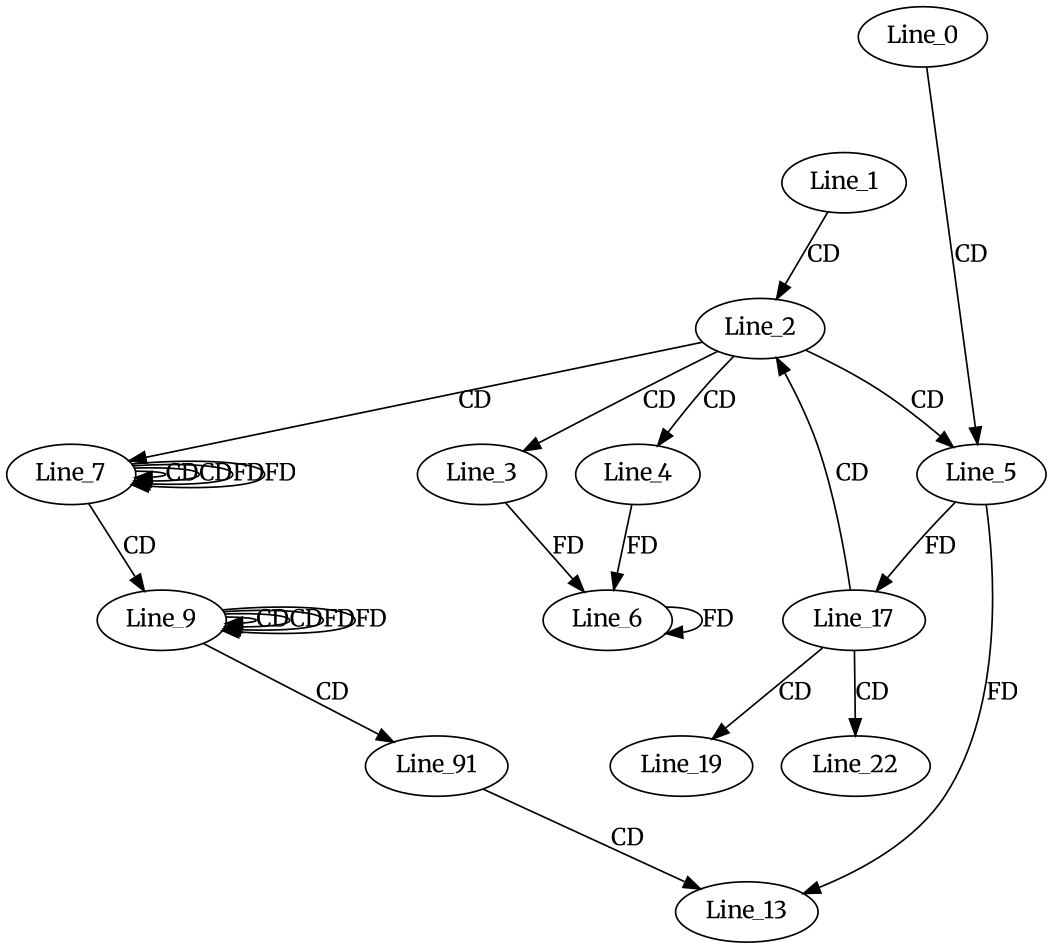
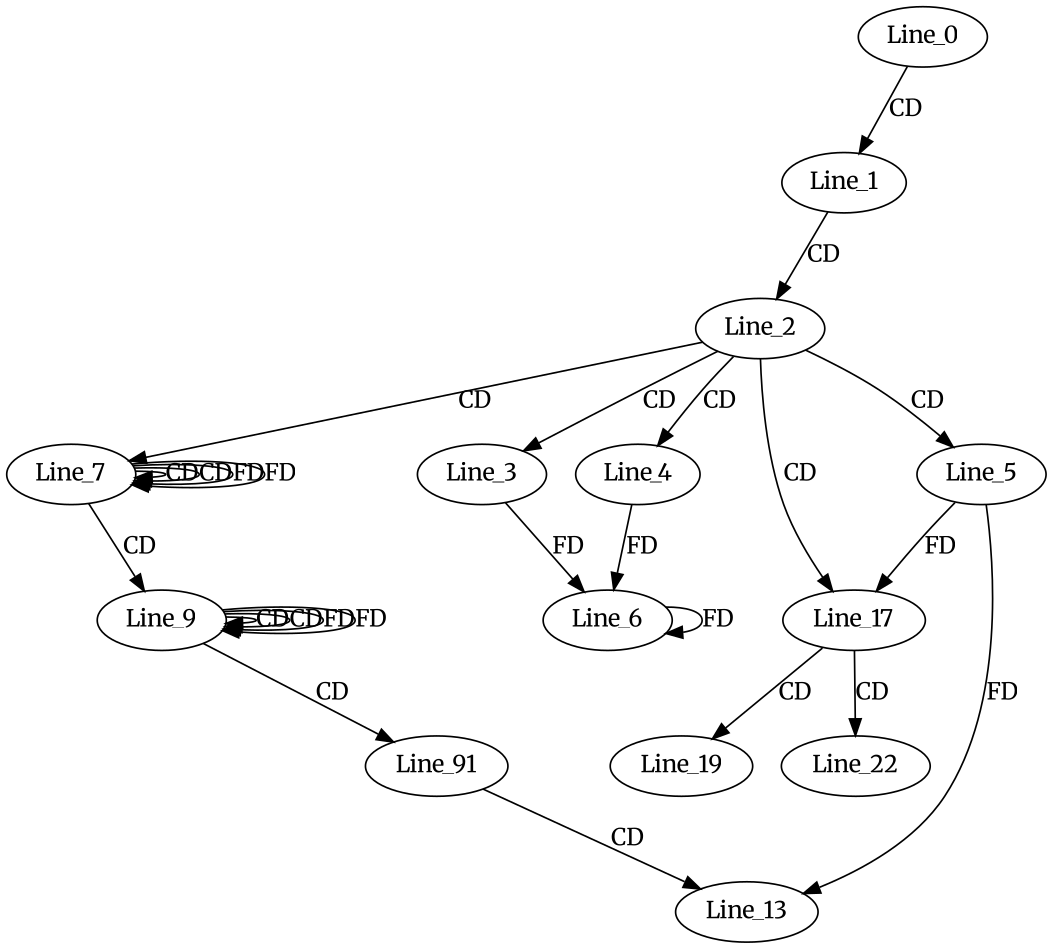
edge "Line_0" -> "Line_5": now "Line_0" -> "Line_1"
edge "Line_17" -> "Line_2": reversed
